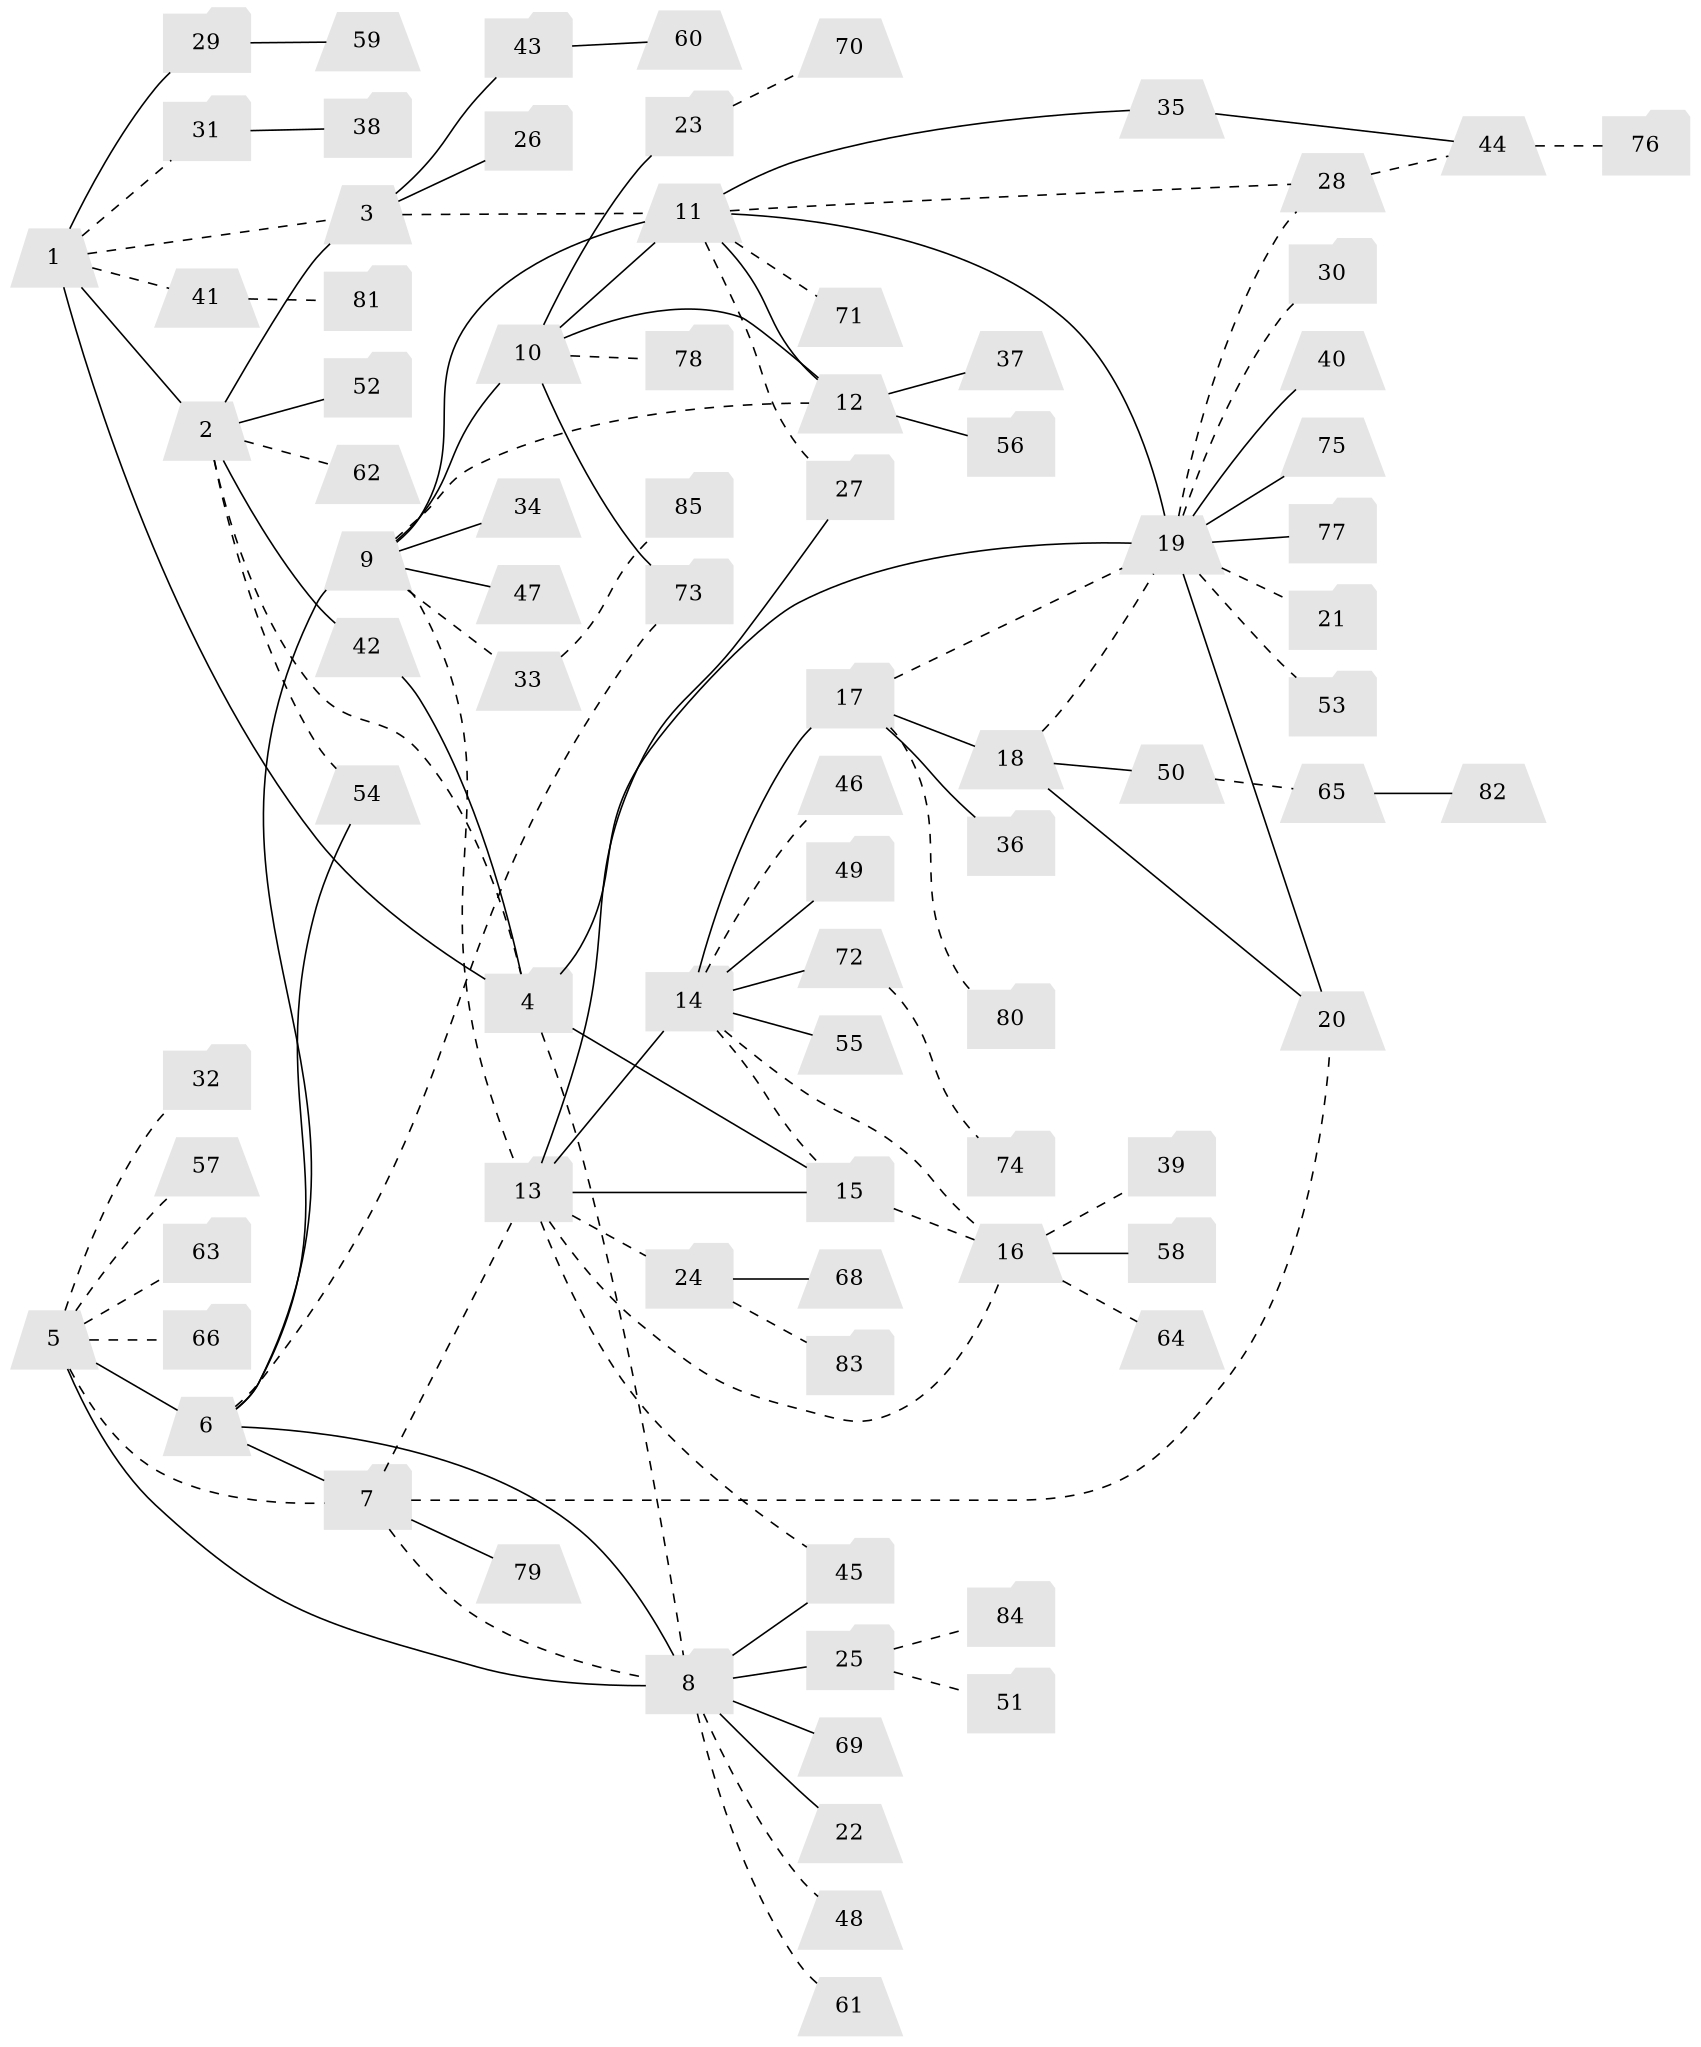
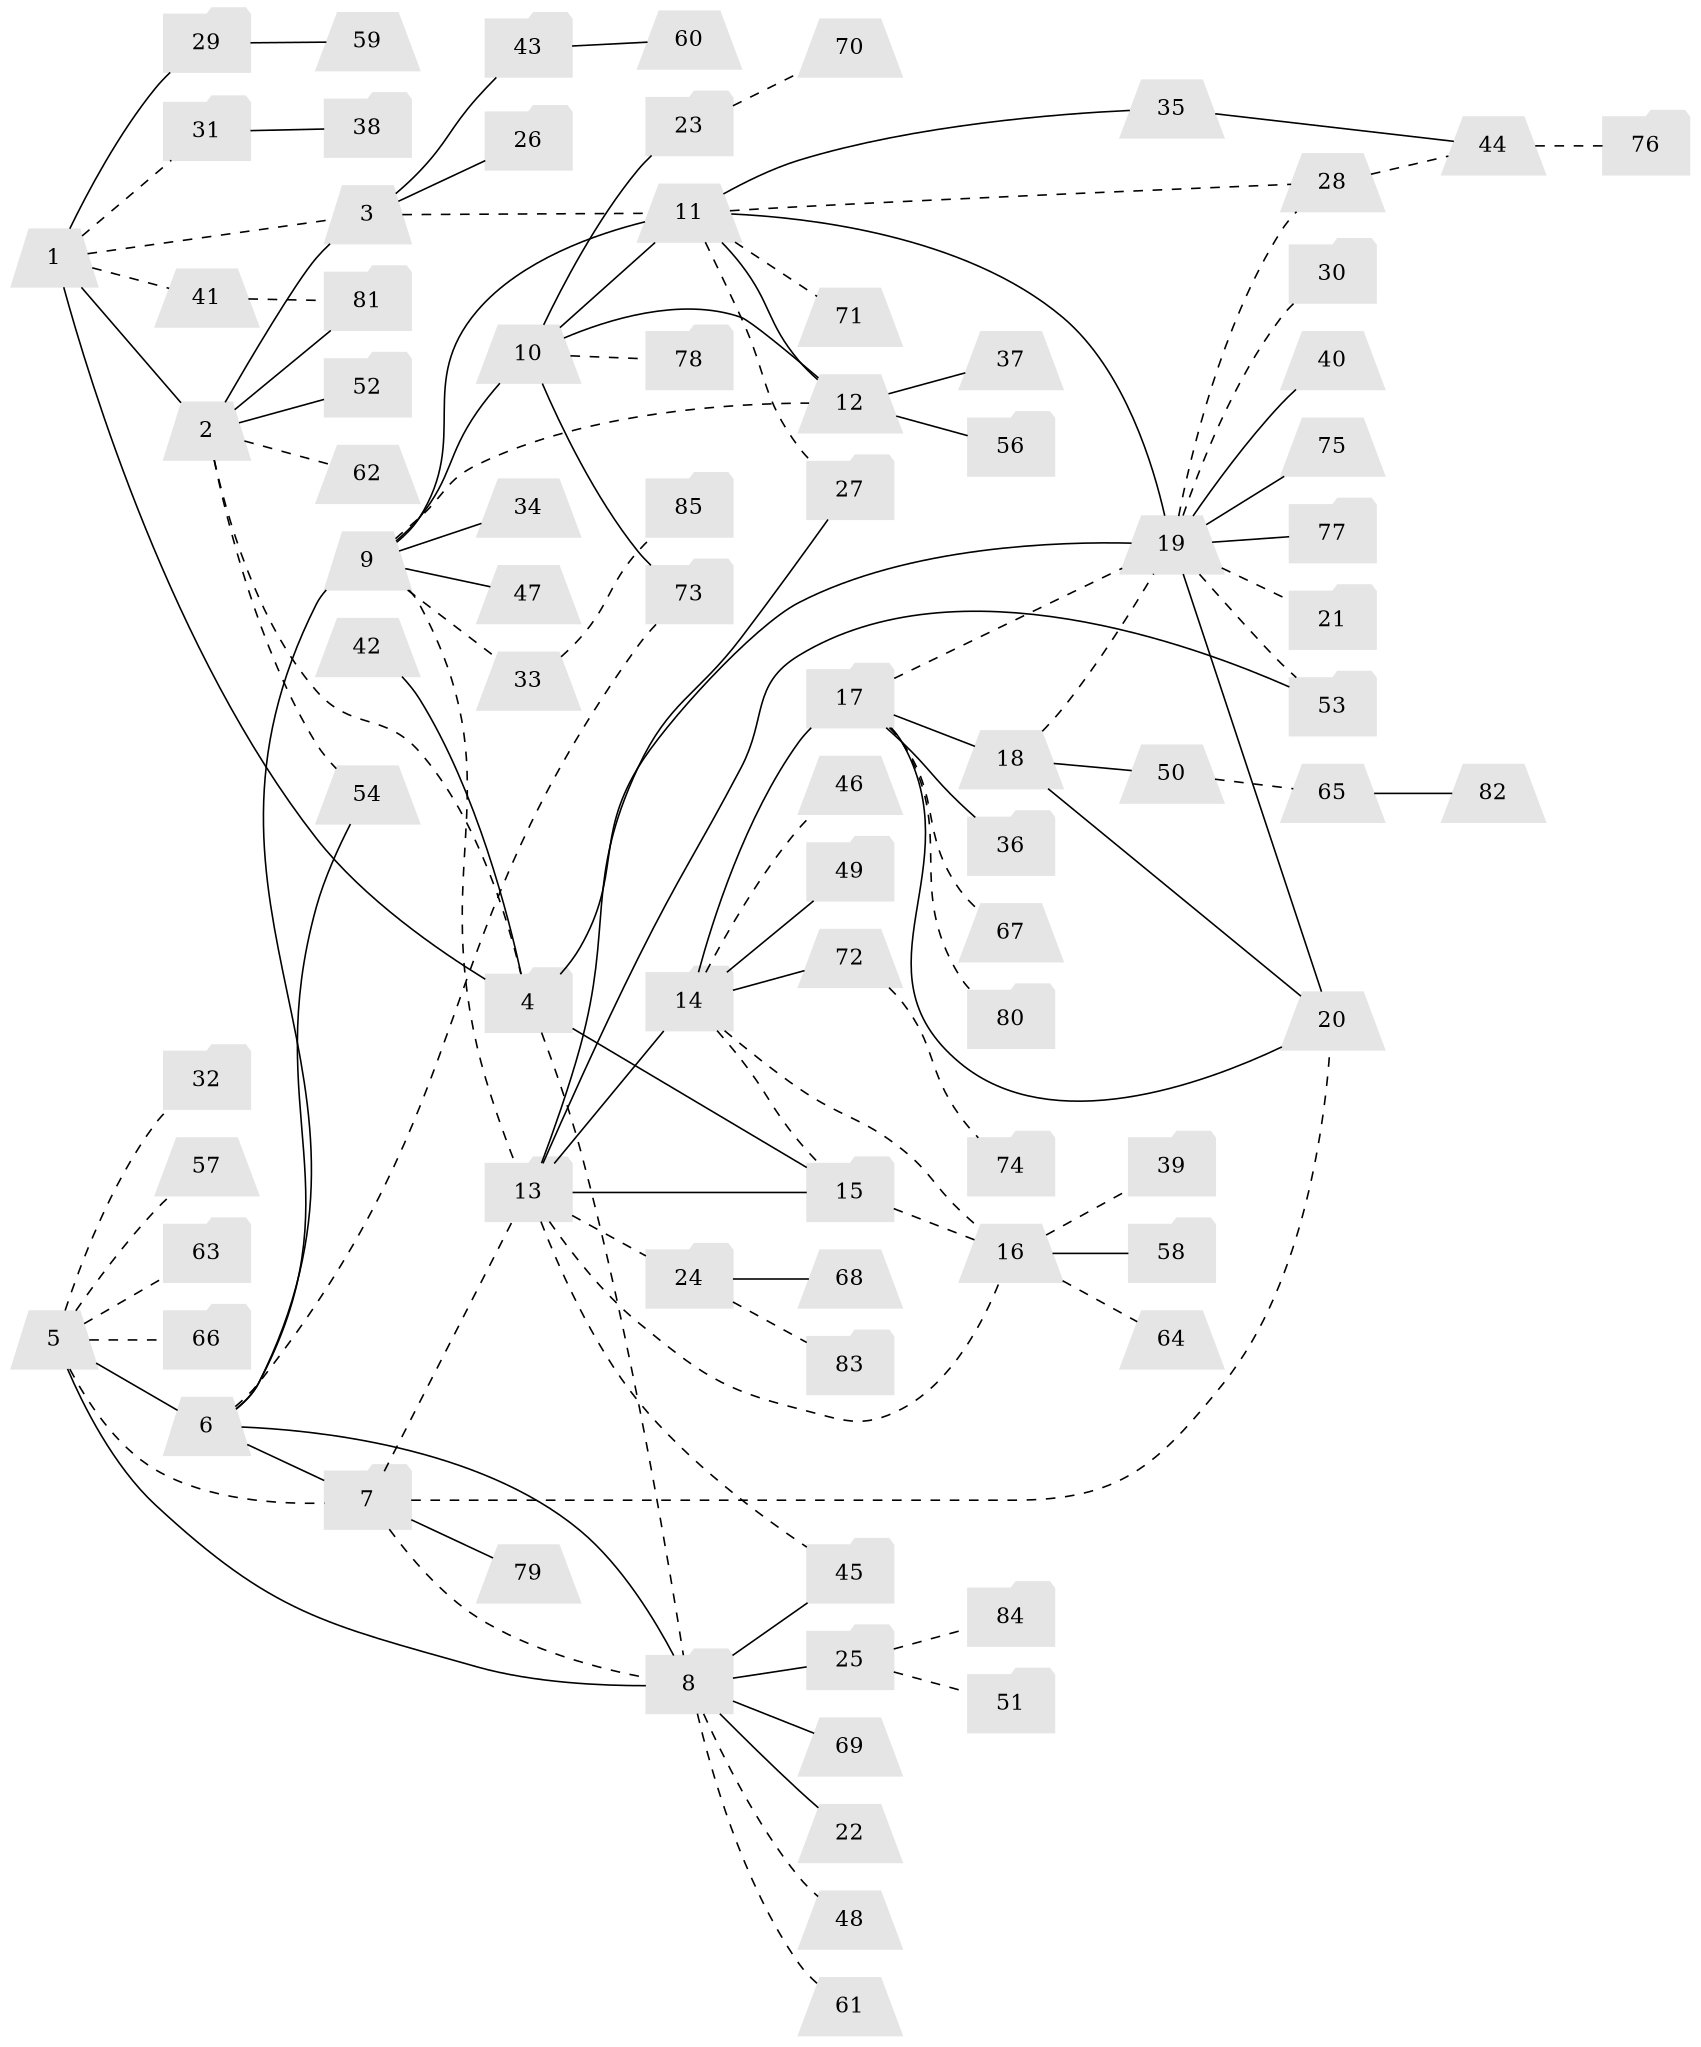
edge "2" -- "42": now "2" -- "81"
edge "53" -- "13": added
node "67": added
node "55": removed
edge "17" -- "20": added
